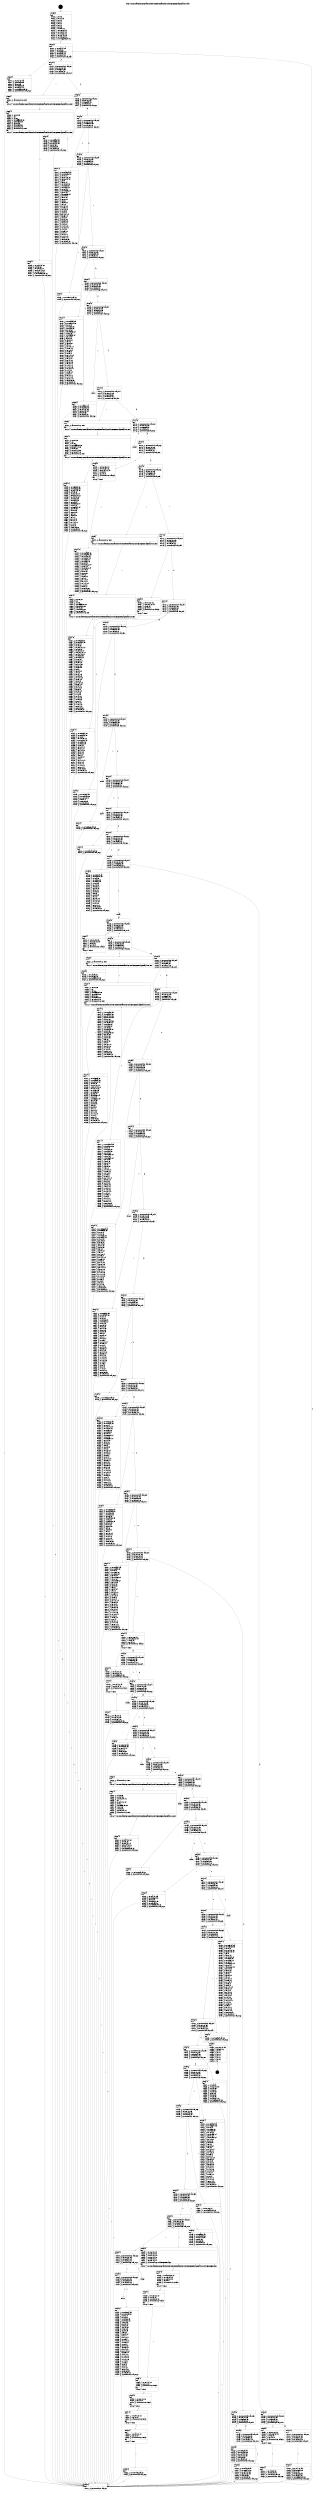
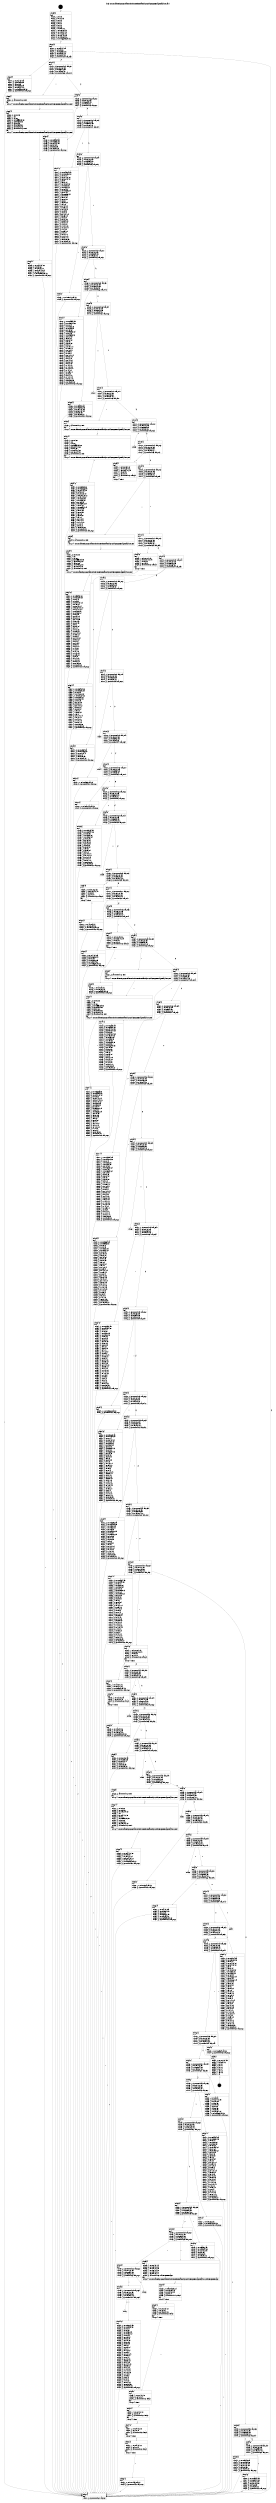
node "0x401d7d [108]": removed
edge "0x402afb" -> "0x40188e [28]": now "0x401872 [28]" -> "0x40188e [28]"
